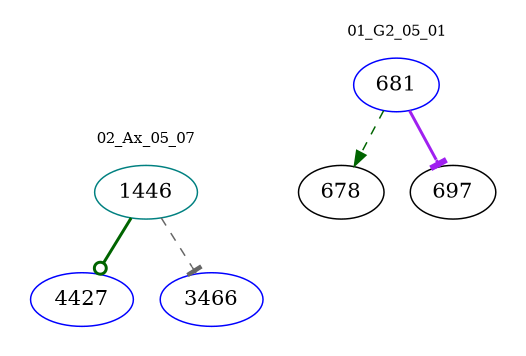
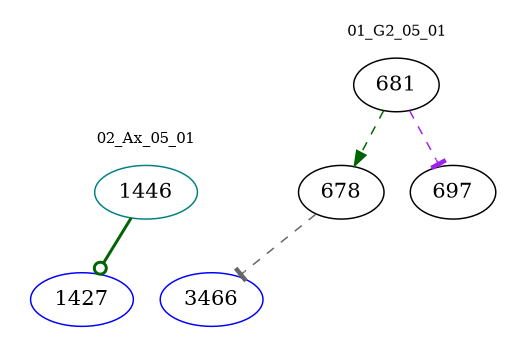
node "681": color blue -> black
edge "681" -> "697": style bold -> dashed
cluster "02_Ax_05_07": label "02_Ax_05_07" -> "02_Ax_05_01"
edge "1446" -> "3466": now "678" -> "3466"
node "4427": label "4427" -> "1427"
